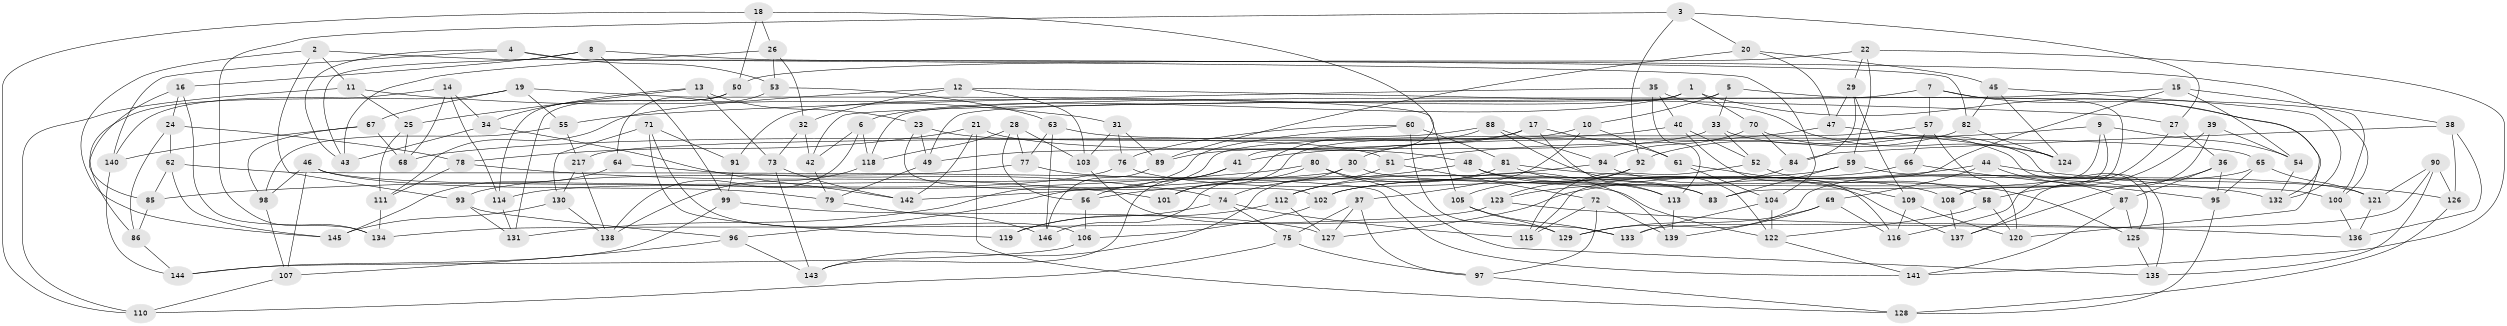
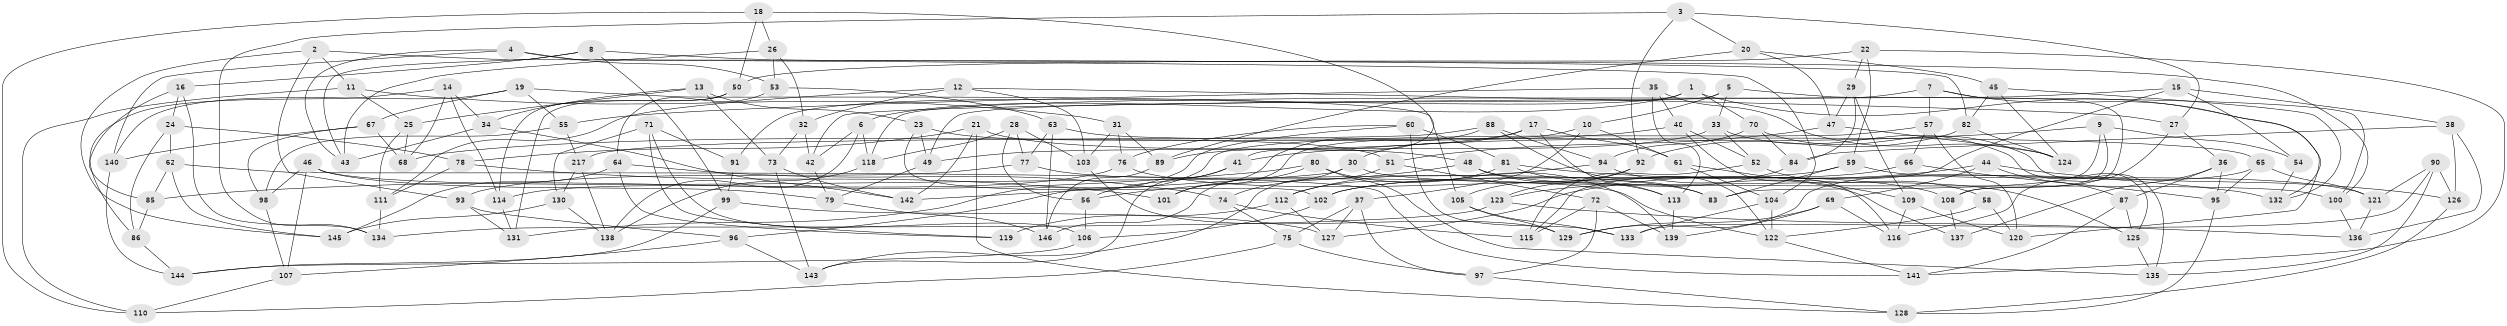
node "39": removed
edge "74" -- "119": now "64" -- "119"
